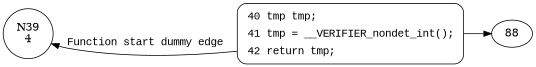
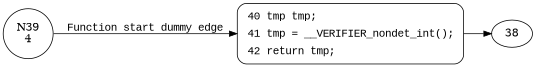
node "88": label "88" -> "38"
edge "40" -> "N39 4": reversed
